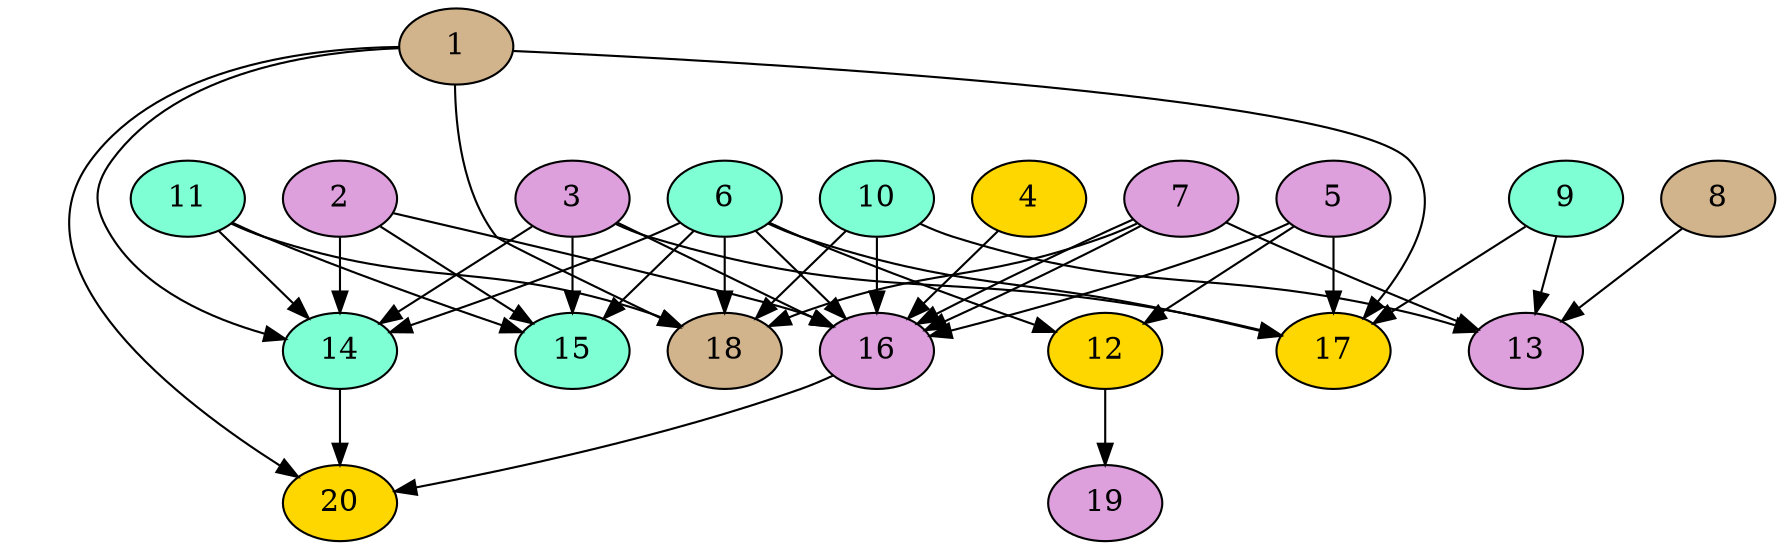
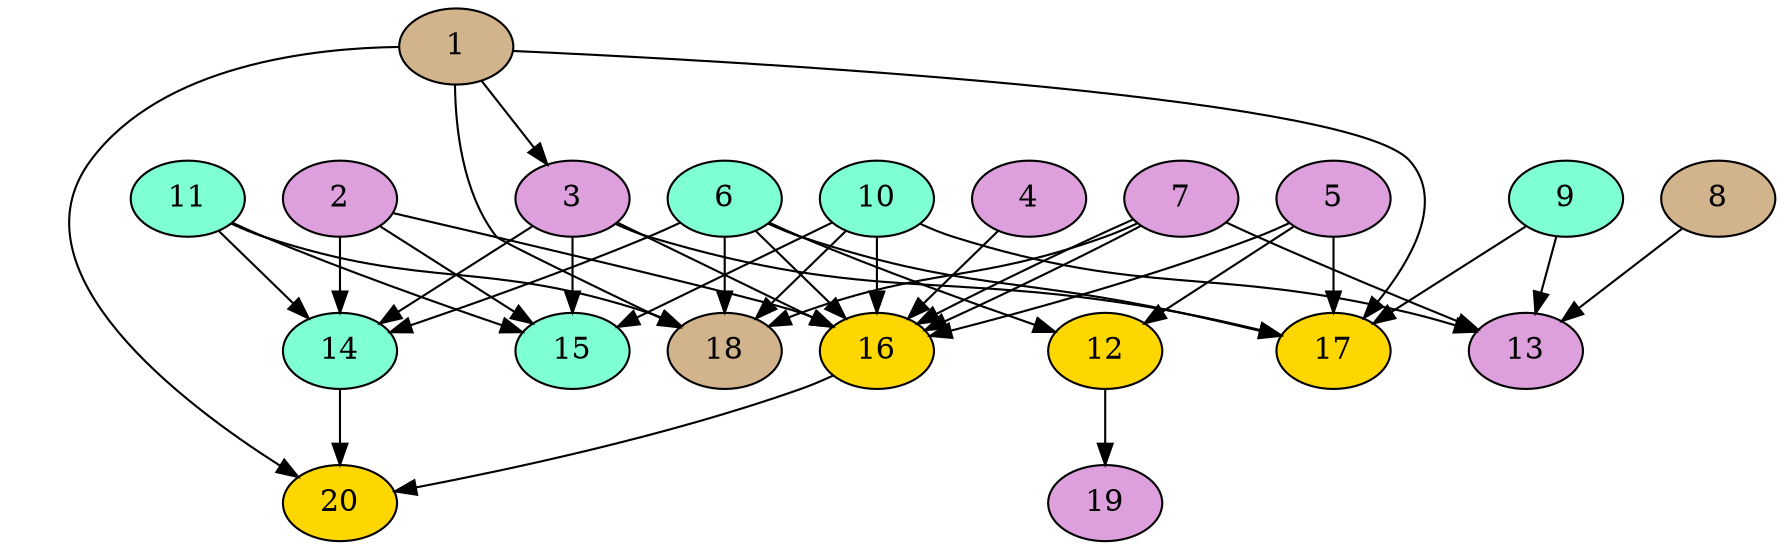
edge "1" -> "14": now "1" -> "3"
node "4": fillcolor gold -> plum
edge "6" -> "15": now "10" -> "15"
node "16": fillcolor plum -> gold
